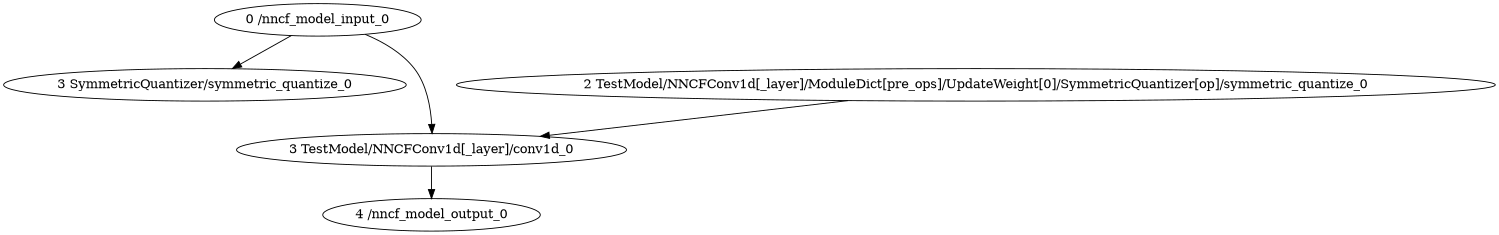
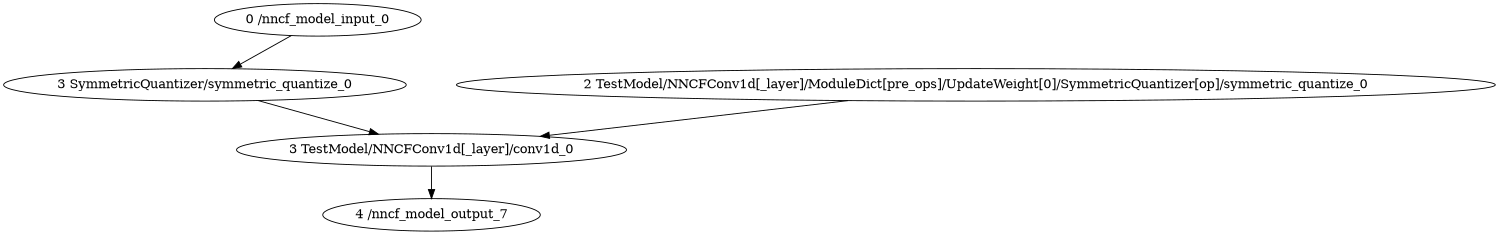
edge "0 /nncf_model_input_0" -> "3 TestModel/NNCFConv1d[_layer]/conv1d_0": now "3 SymmetricQuantizer/symmetric_quantize_0" -> "3 TestModel/NNCFConv1d[_layer]/conv1d_0"
node "4 /nncf_model_output_0": label "4 /nncf_model_output_0" -> "4 /nncf_model_output_7"
